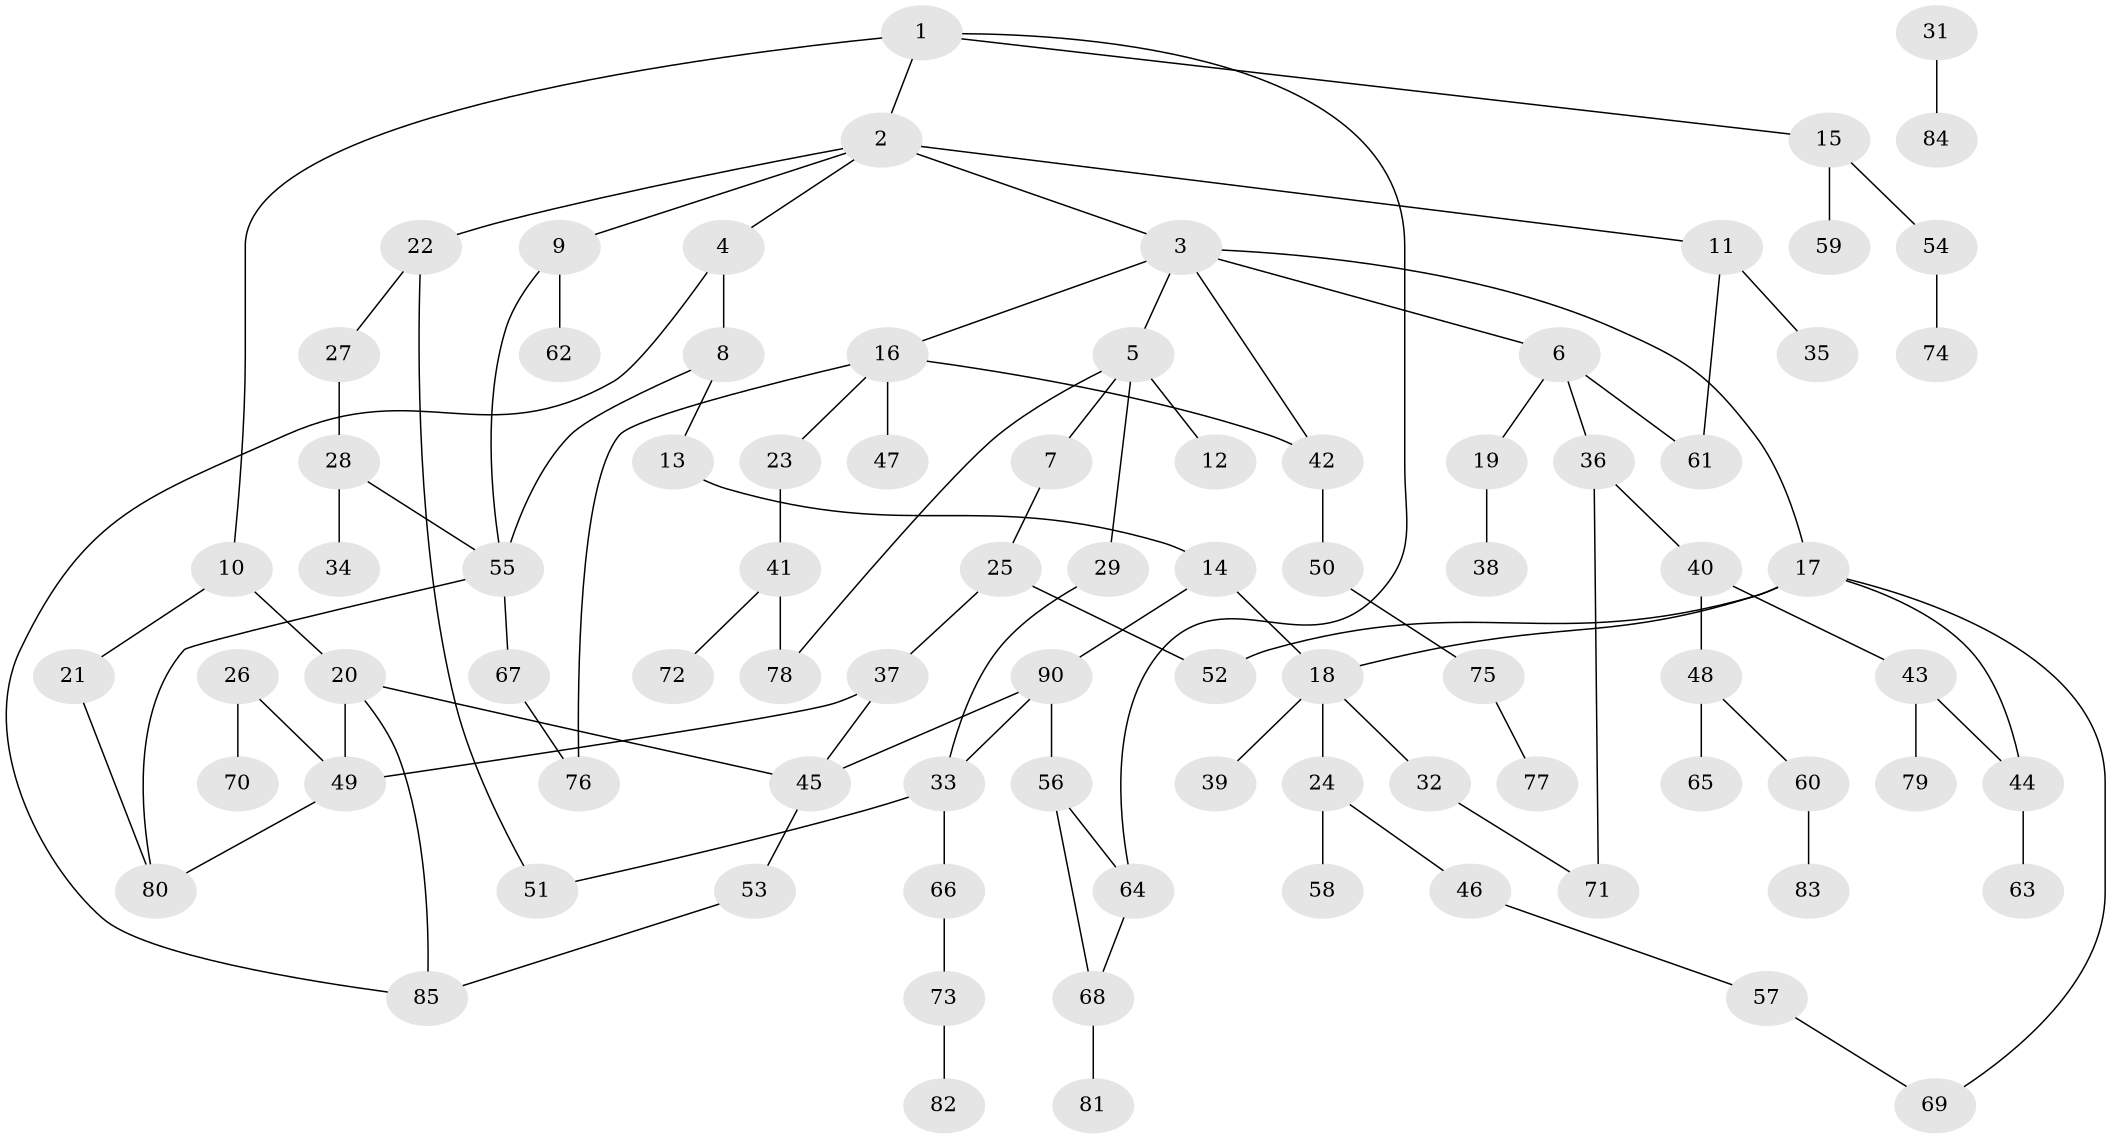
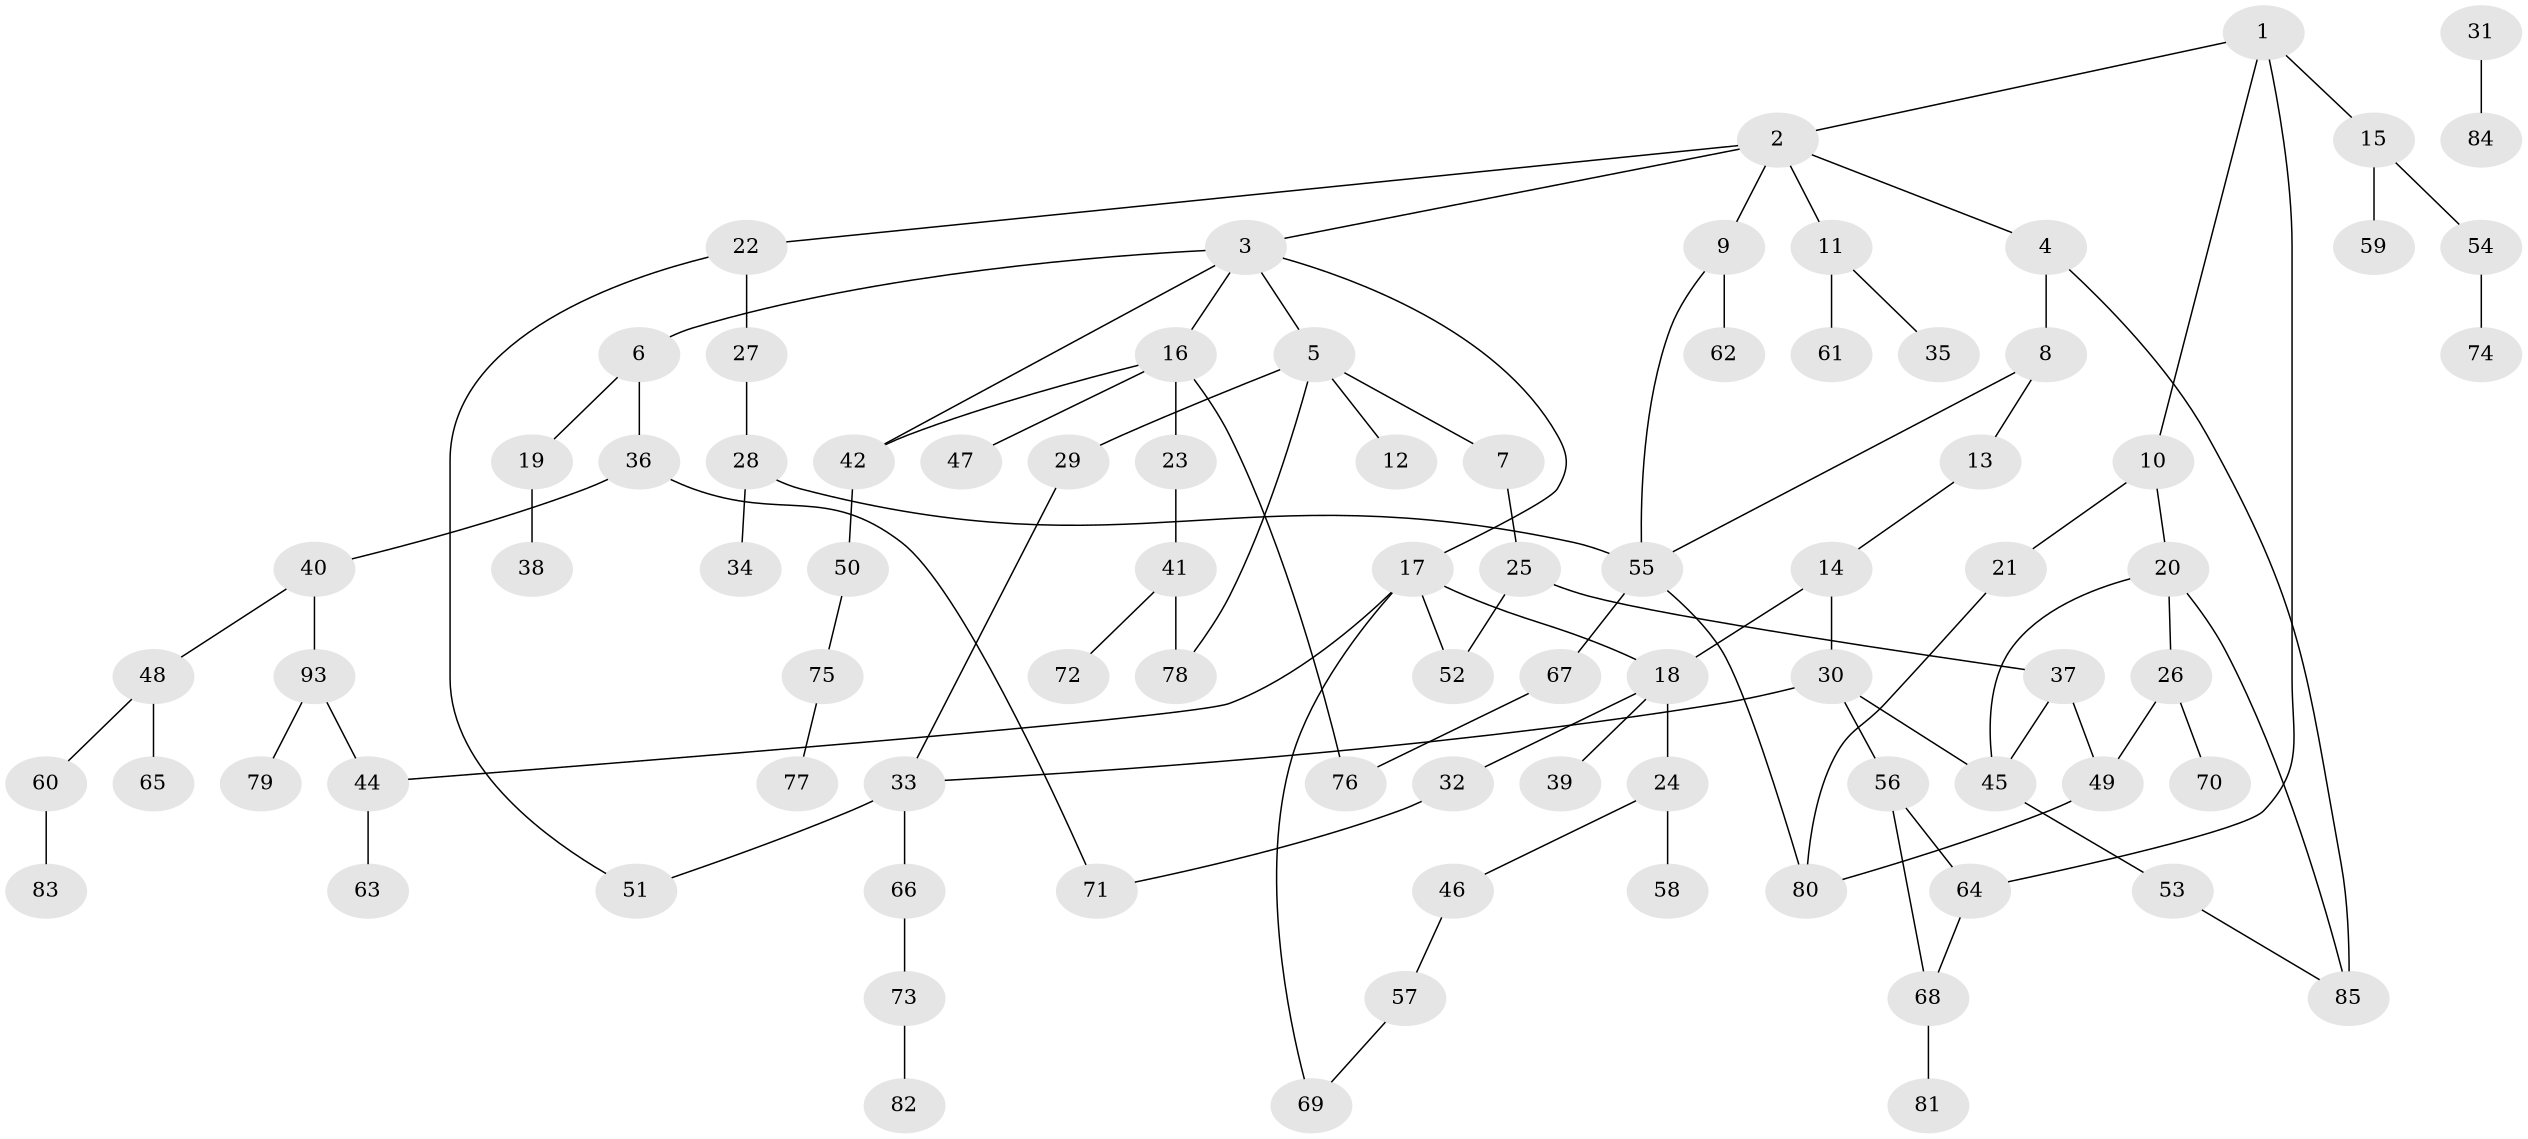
edge "6" -- "61": removed
node "90": label "90" -> "30"
node "43": label "43" -> "93"
edge "20" -- "49": now "20" -- "26"
